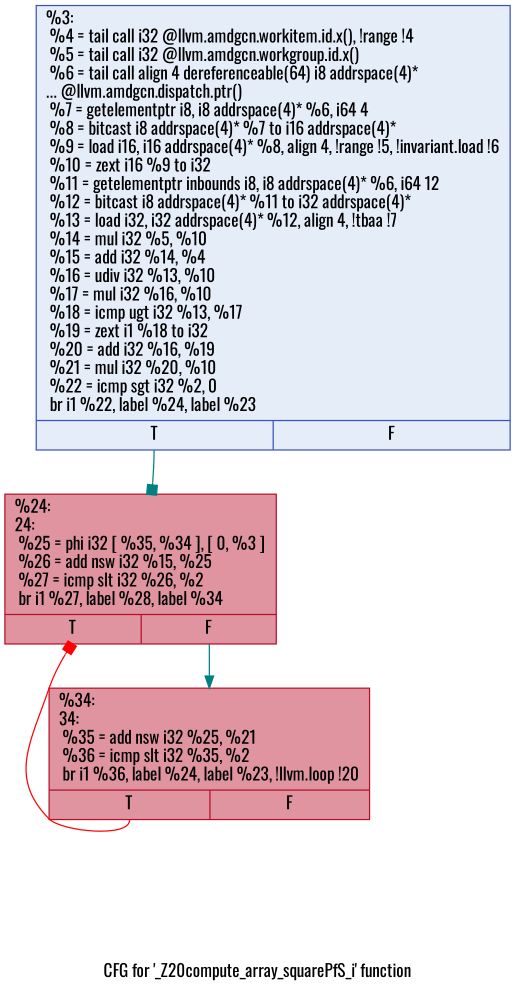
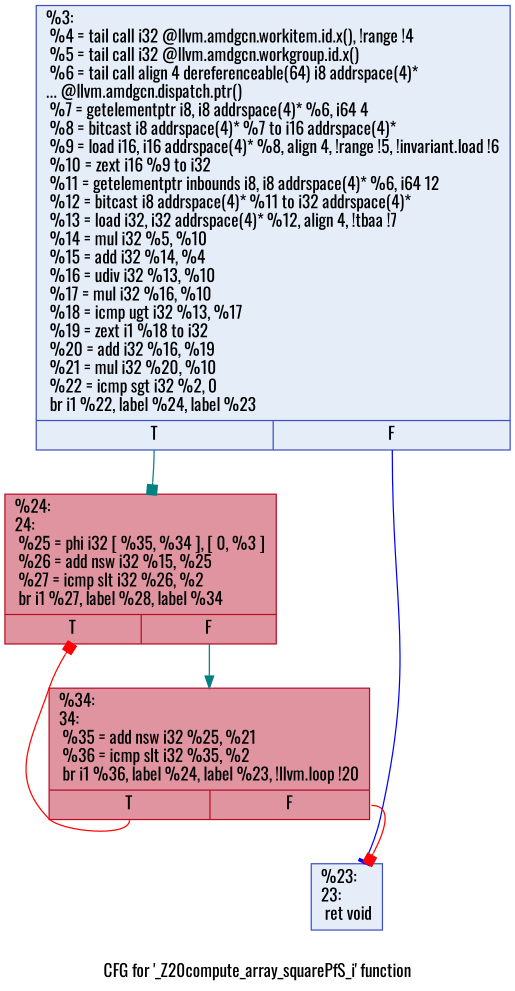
node "%23:": added
